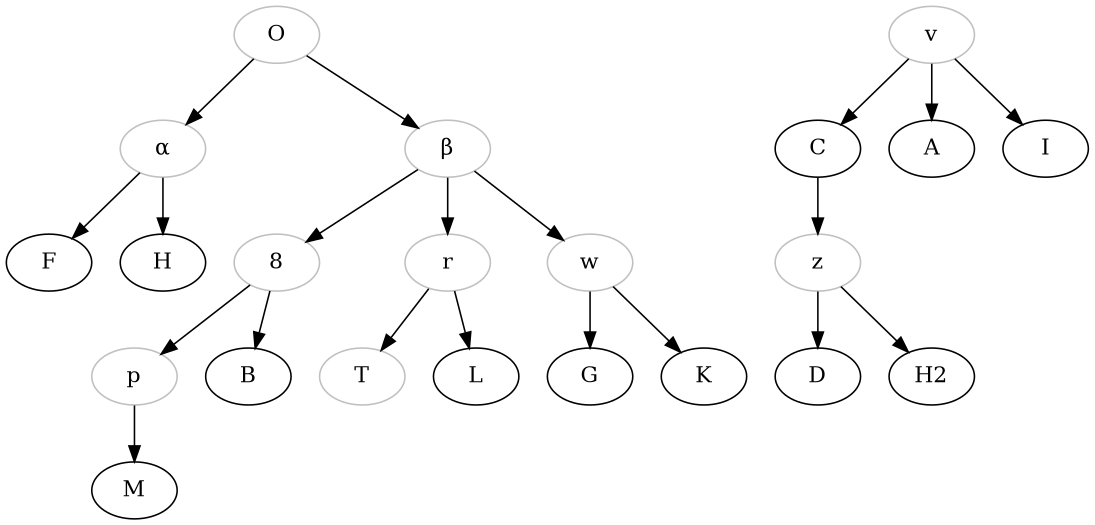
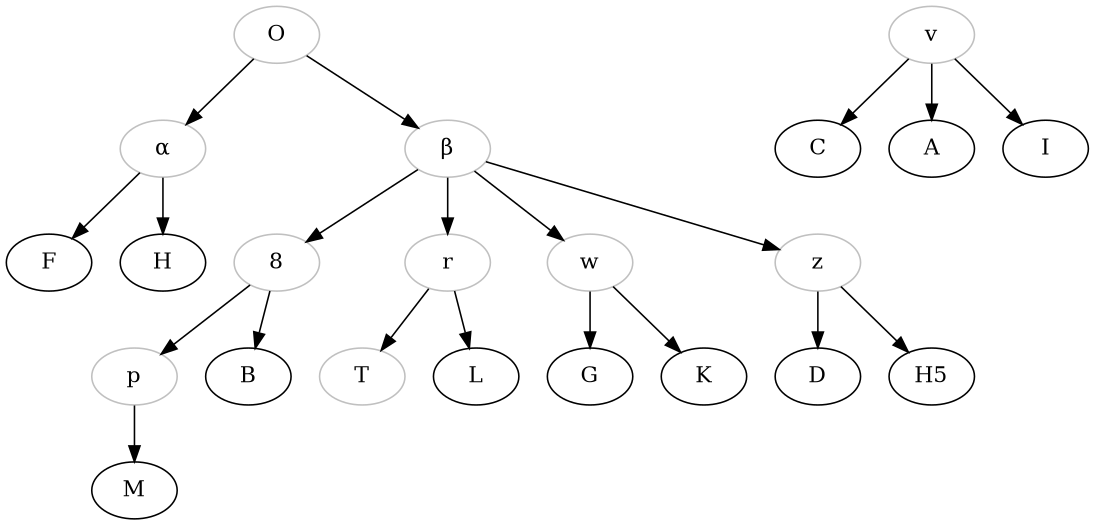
edge "C" -> "z": now "β" -> "z"
node "H2": label "H2" -> "H5"
